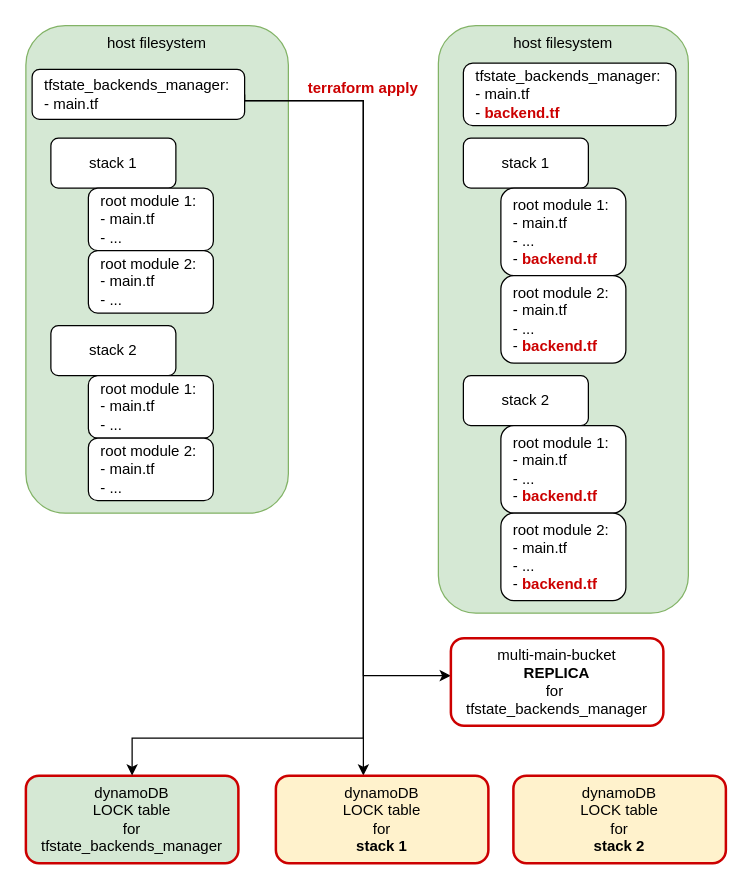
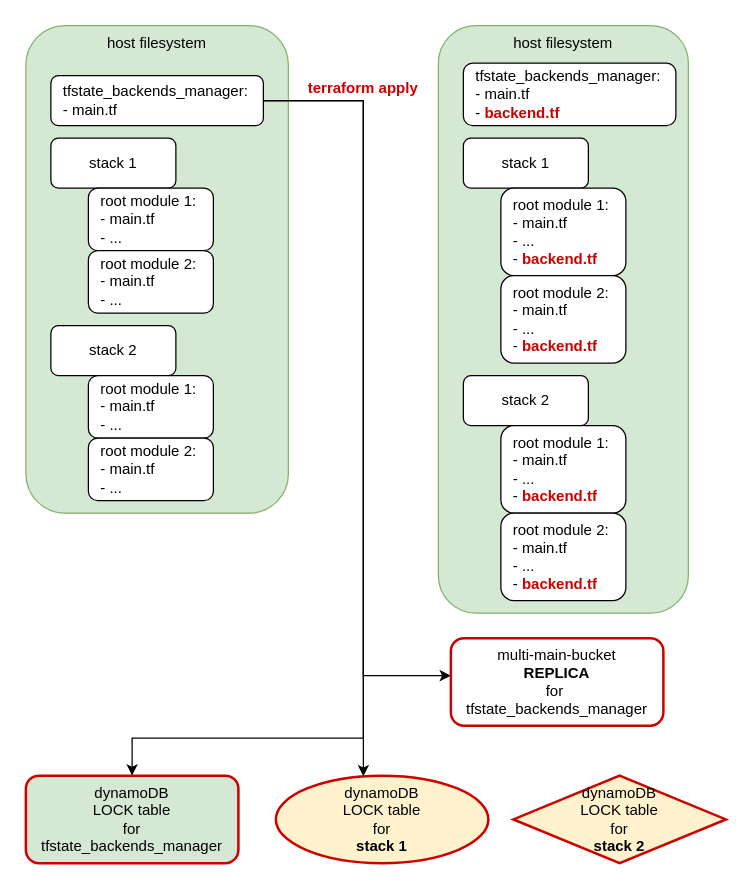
node "tfstate_backends_manager: - main.tf": moved (138, 94) -> (157, 101)
node "dynamoDB LOCK table for stack 1": shape rounded rectangle -> ellipse
node "dynamoDB LOCK table for stack 2": shape rounded rectangle -> diamond
